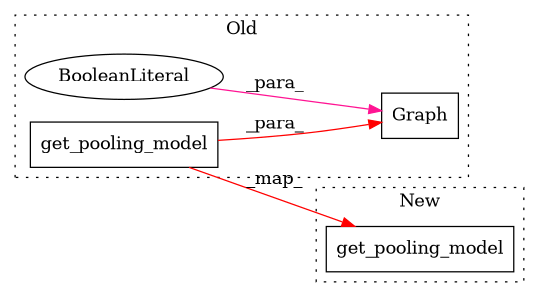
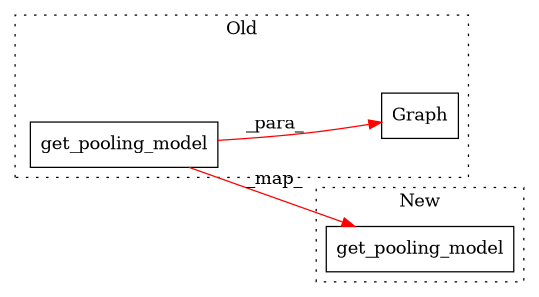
node "BooleanLiteral": removed
